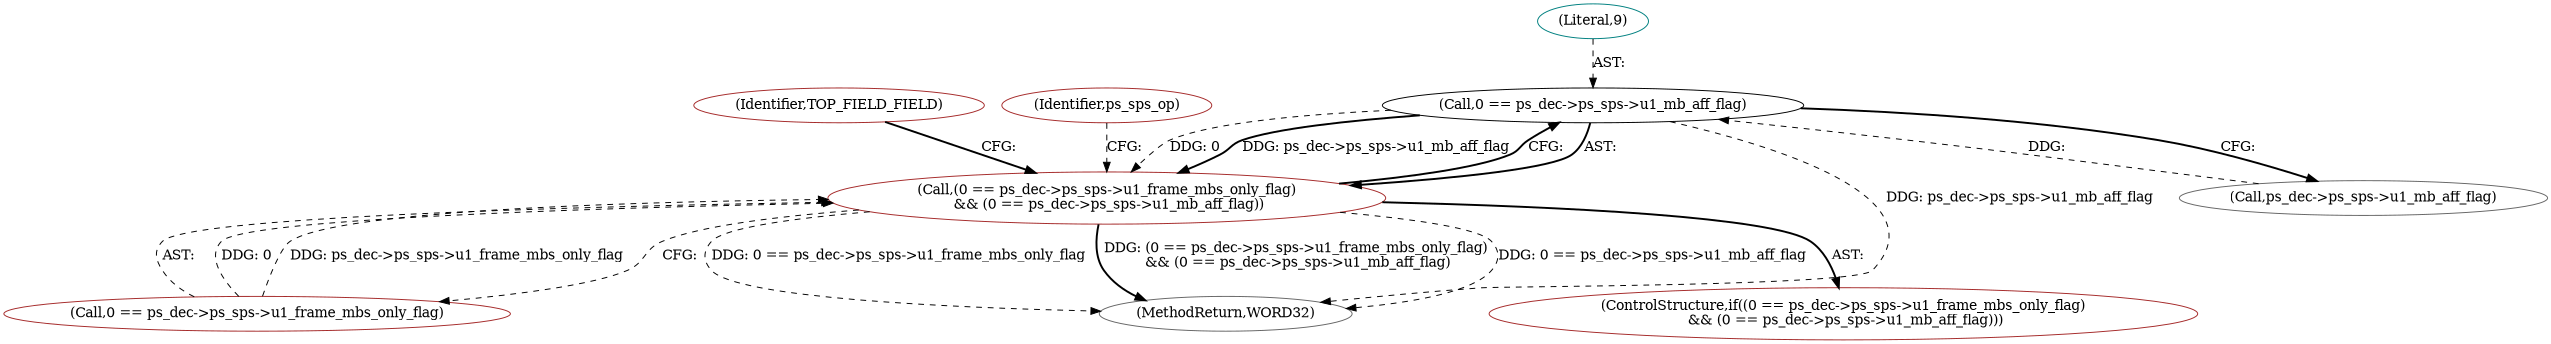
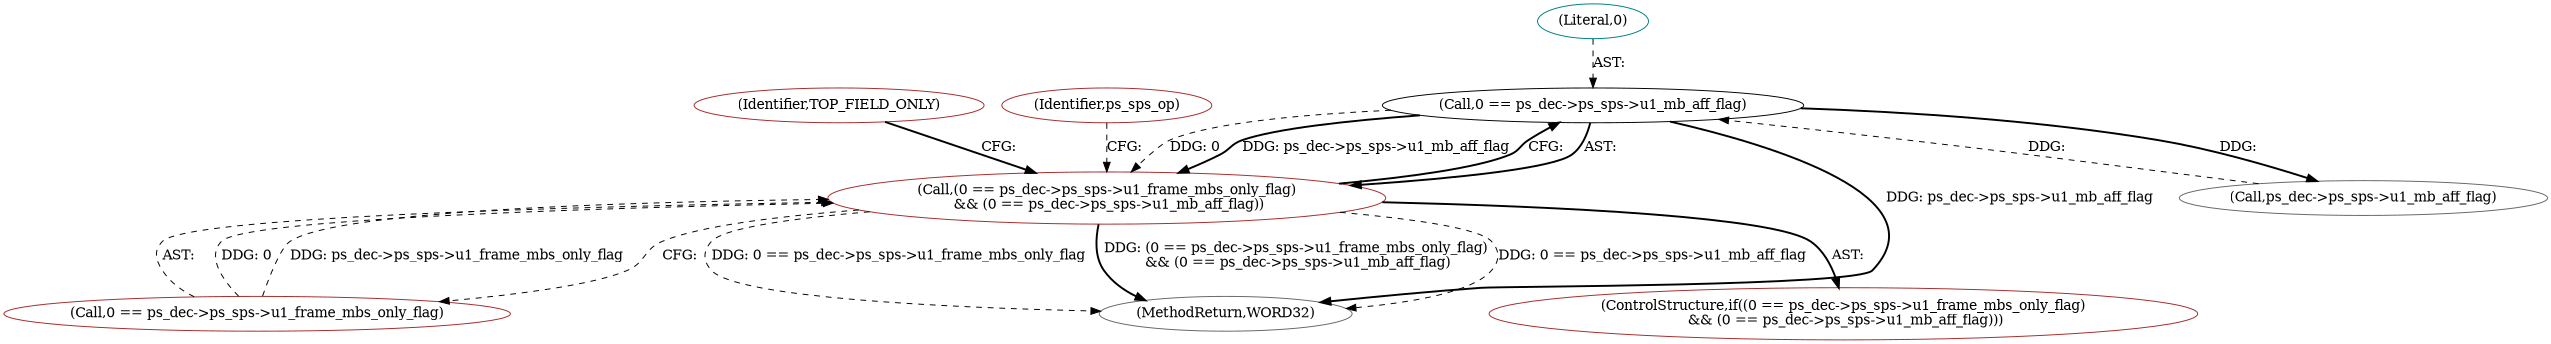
node "(Literal,9)": label "(Literal,9)" -> "(Literal,0)"
node "(Identifier,TOP_FIELD_FIELD)": label "(Identifier,TOP_FIELD_FIELD)" -> "(Identifier,TOP_FIELD_ONLY)"
edge "(Call,0 == ps_dec->ps_sps->u1_mb_aff_flag)" -> "(Call,ps_dec->ps_sps->u1_mb_aff_flag)": label "CFG: " -> "DDG: "
edge "(Call,0 == ps_dec->ps_sps->u1_mb_aff_flag)" -> "(MethodReturn,WORD32)": style dashed -> bold
